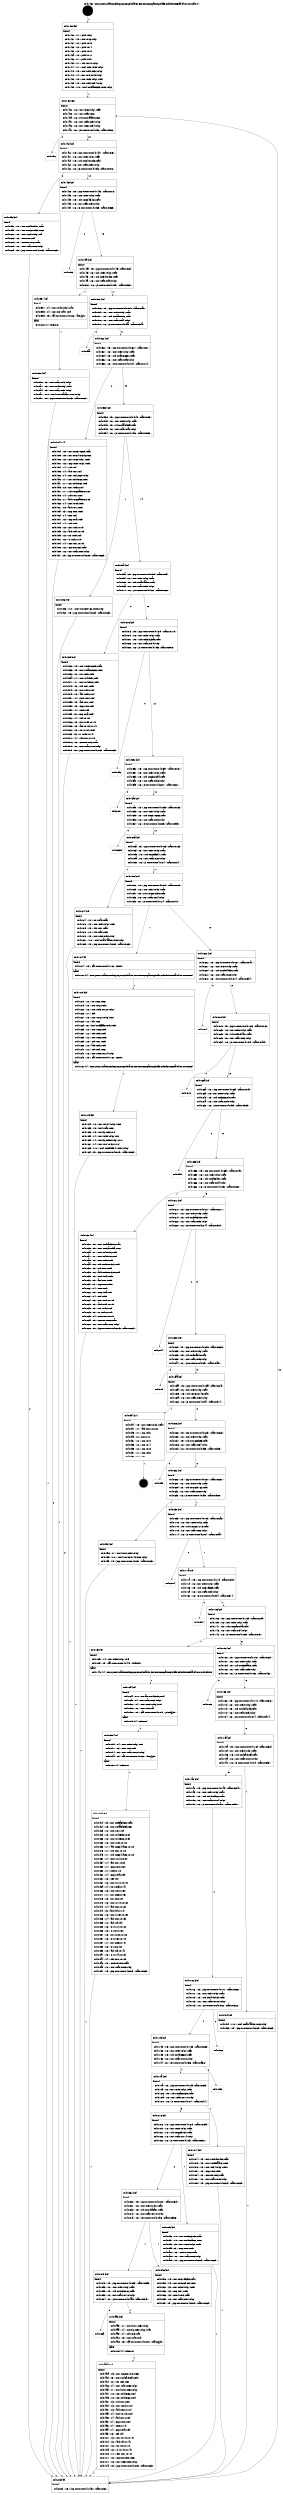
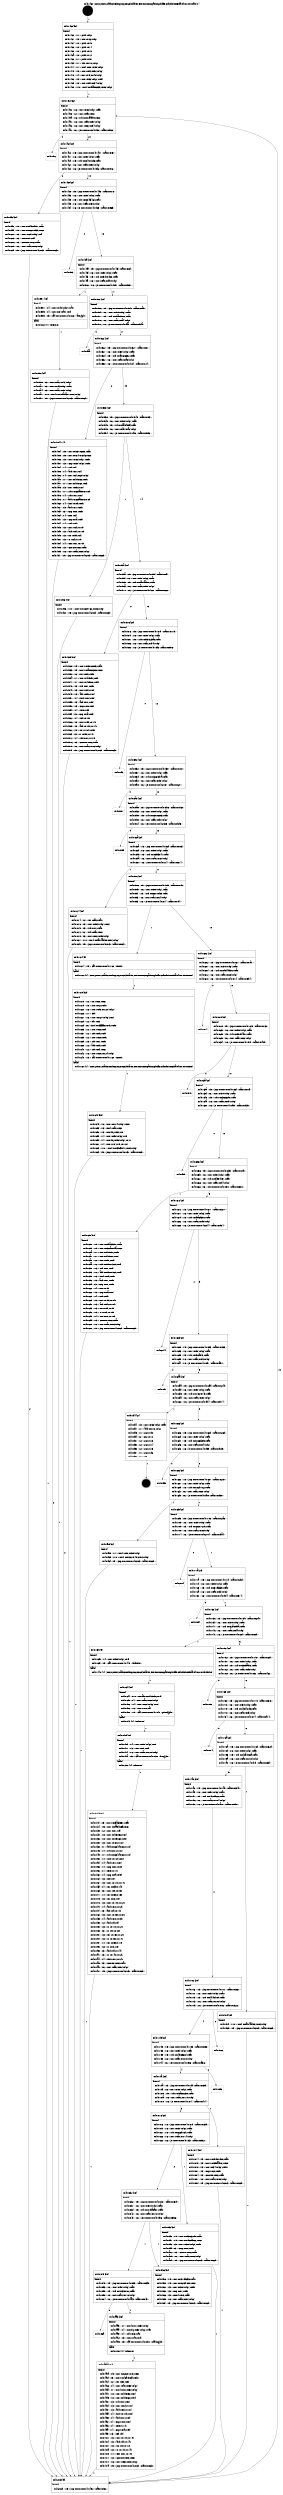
node "0x401e74": added
